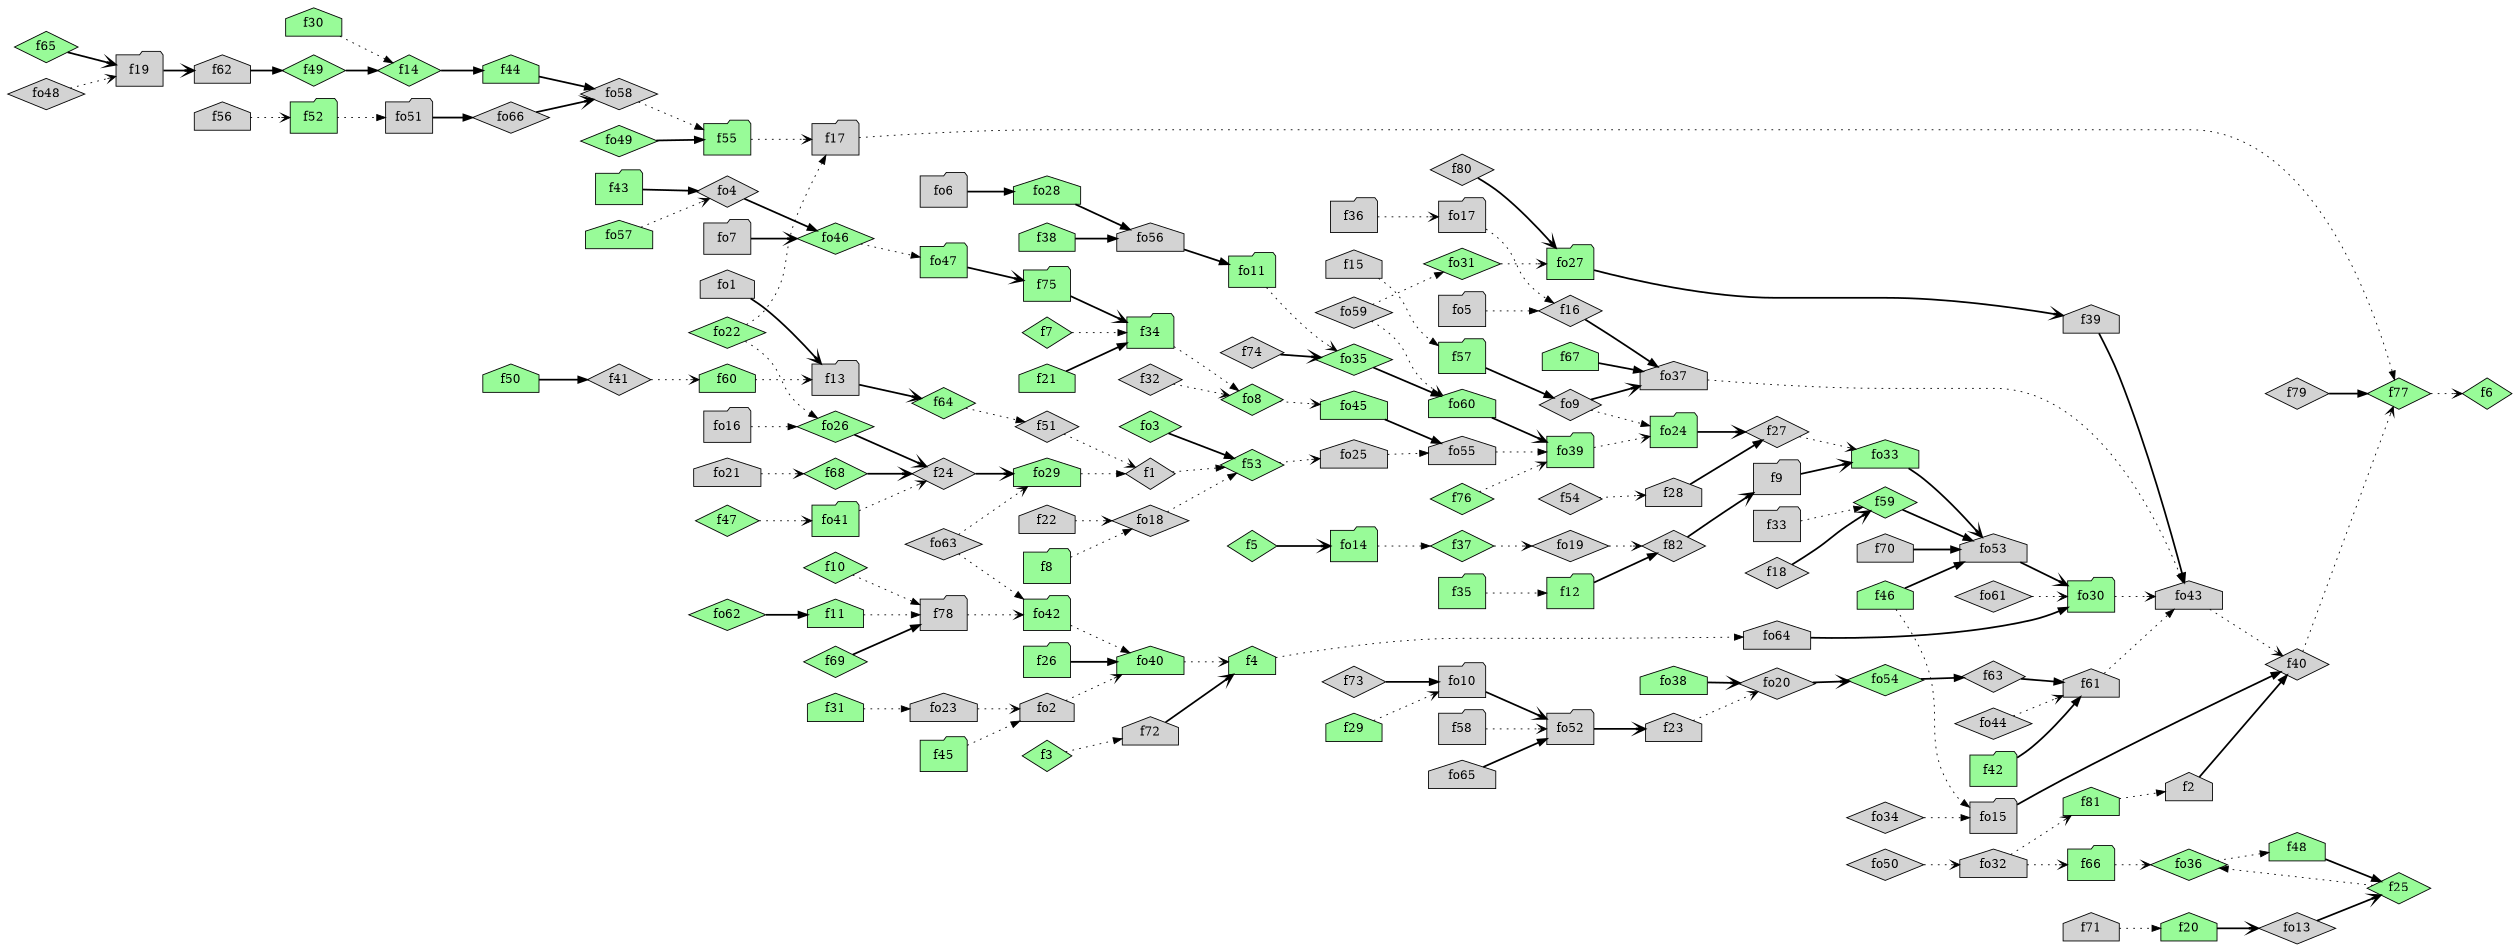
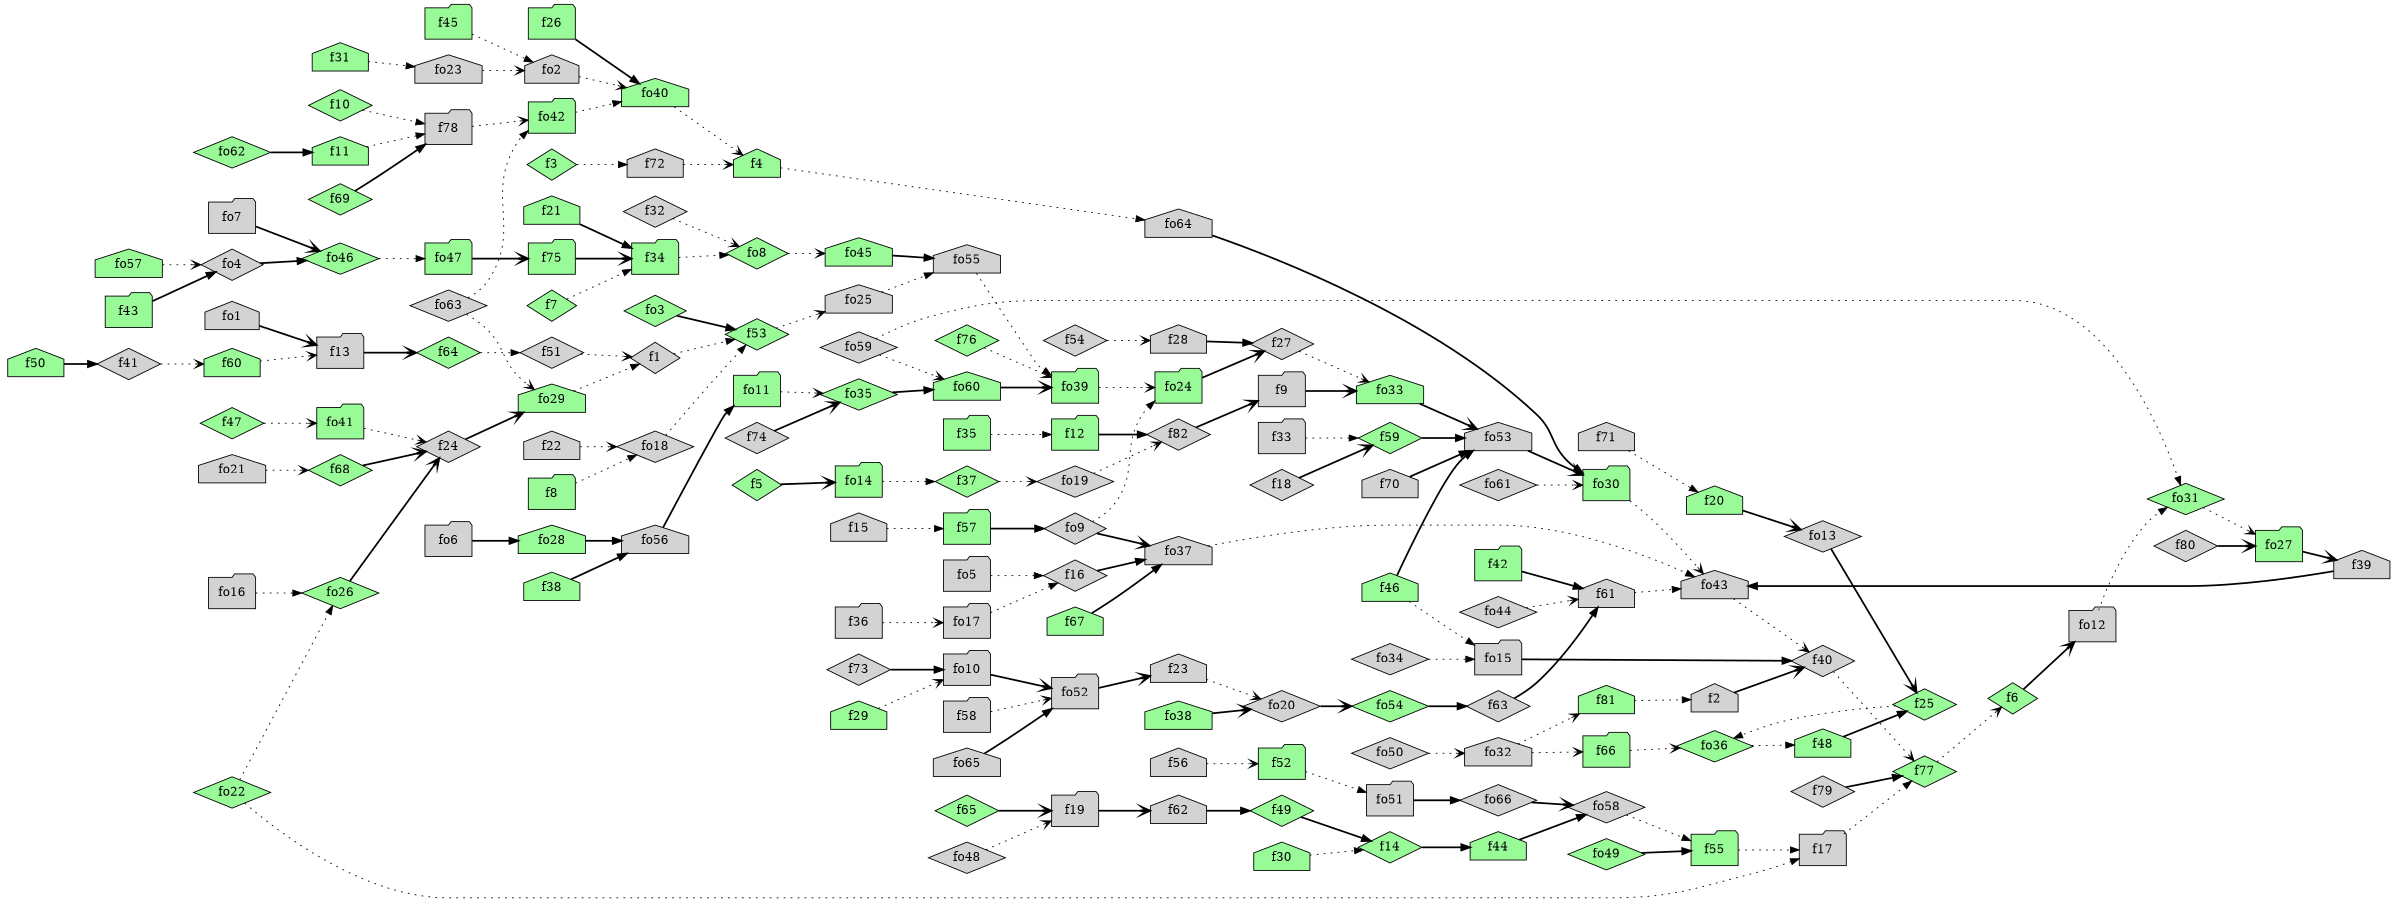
edge "f55" -> "f17": arrowhead vee -> normal
node "fo12": added
edge "f72" -> "f4": style bold -> dotted
edge "f2" -> "f40": arrowhead normal -> vee
